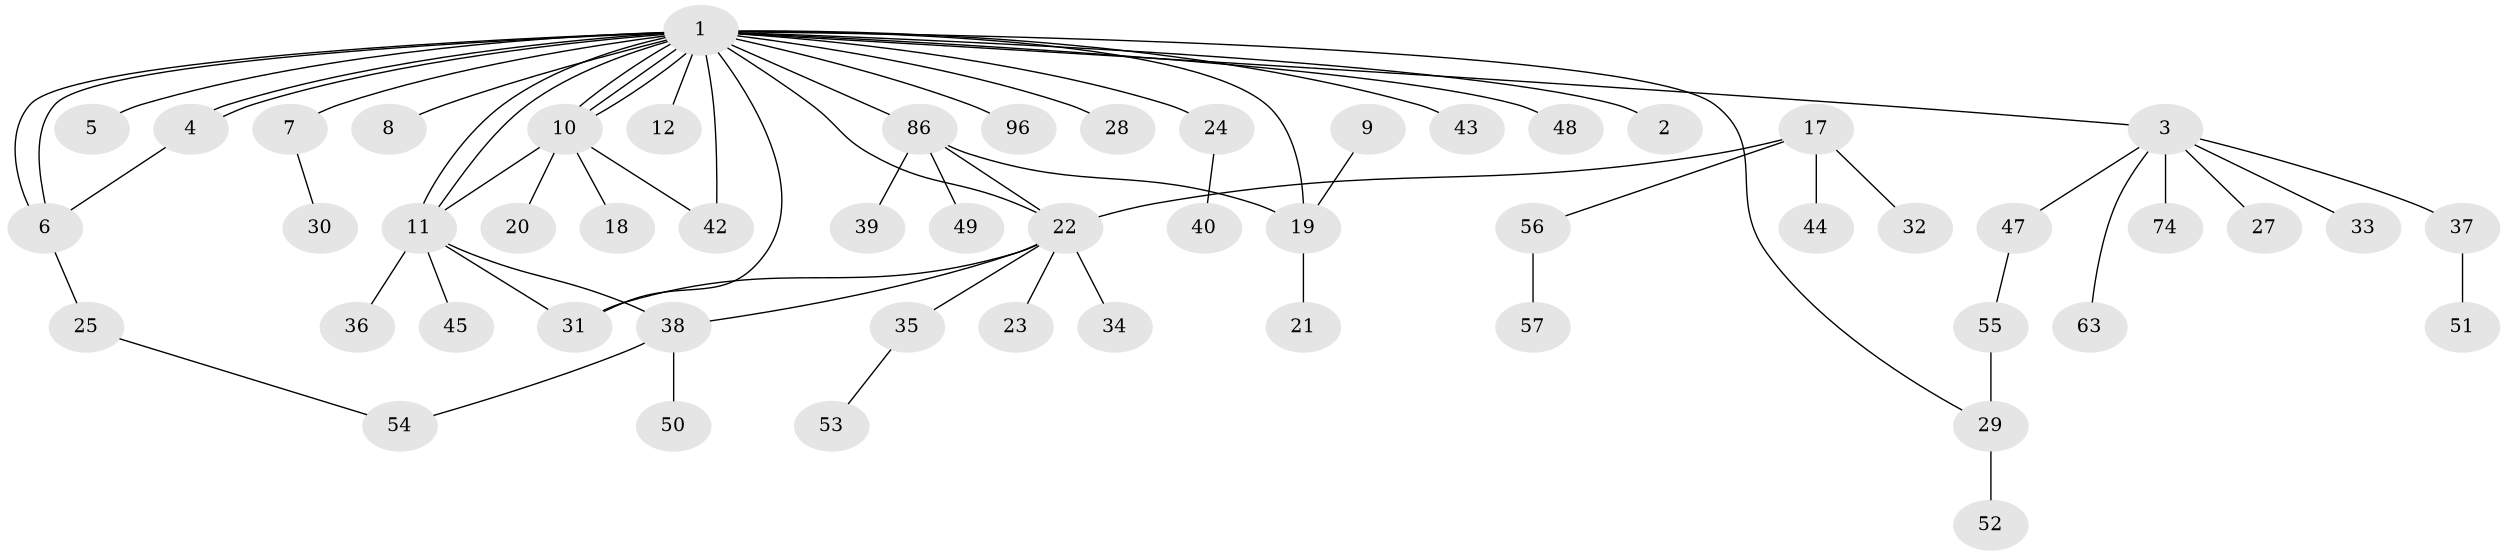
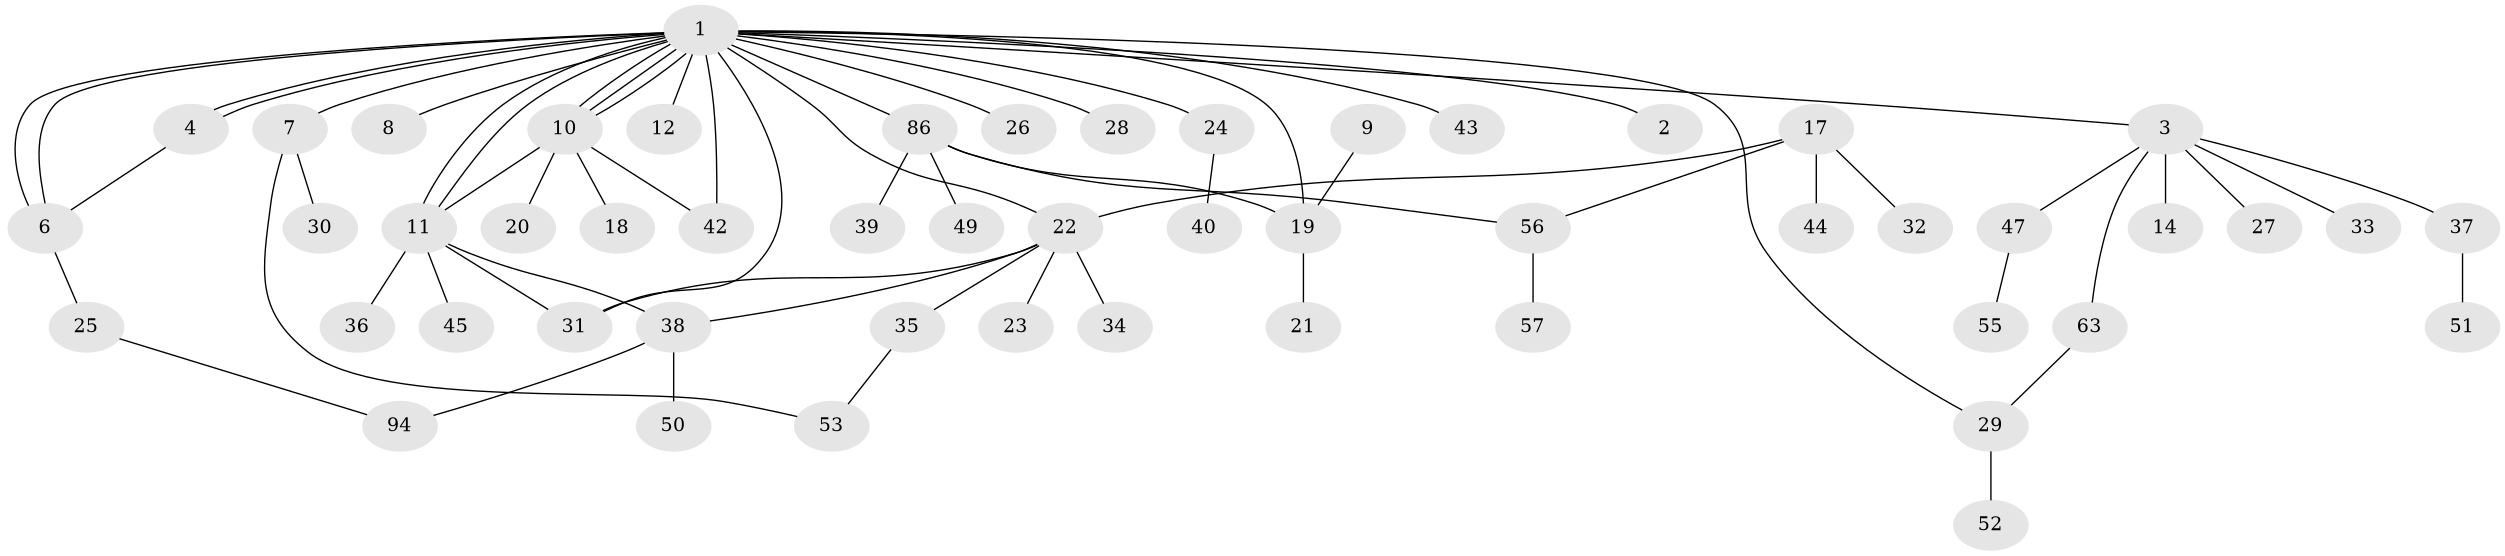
node "5": removed
node "96": label "96" -> "26"
node "48": removed
edge "86" -- "22": now "86" -- "56"
node "74": label "74" -> "14"
edge "55" -- "29": now "63" -- "29"
edge "7" -- "53": added
node "54": label "54" -> "94"
